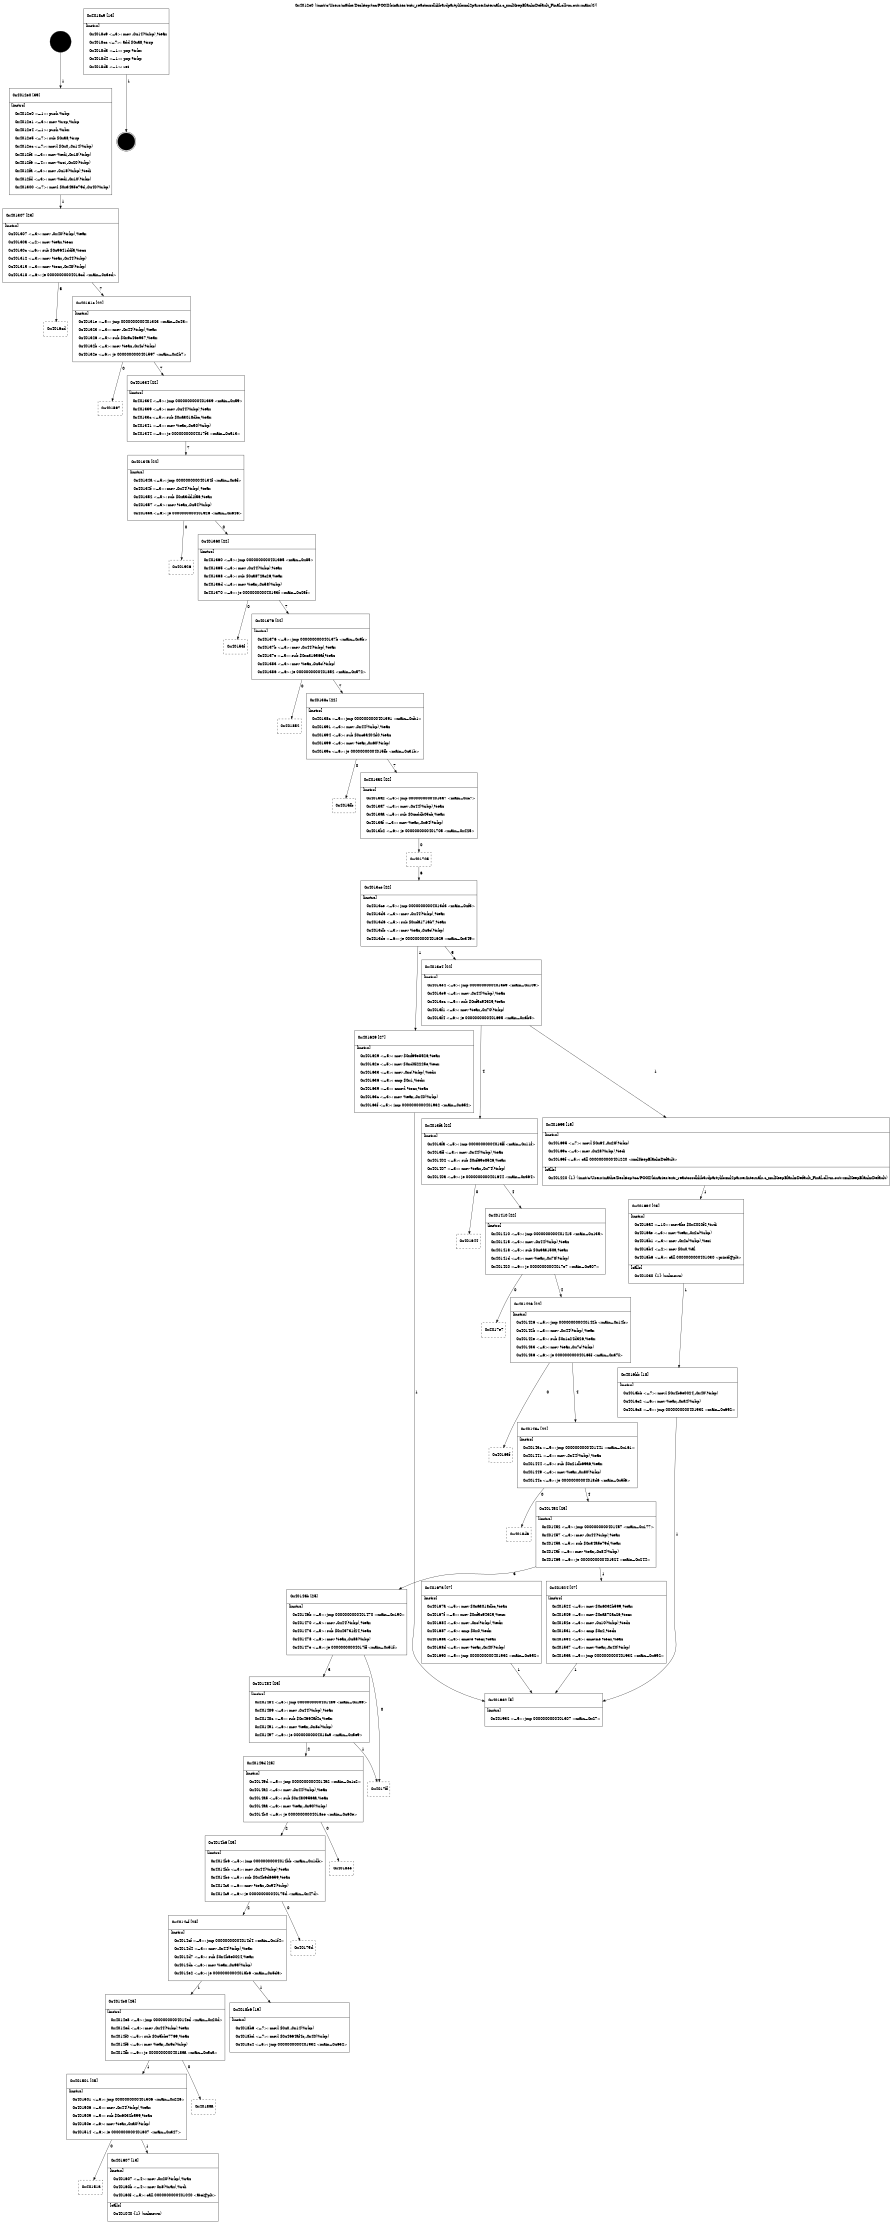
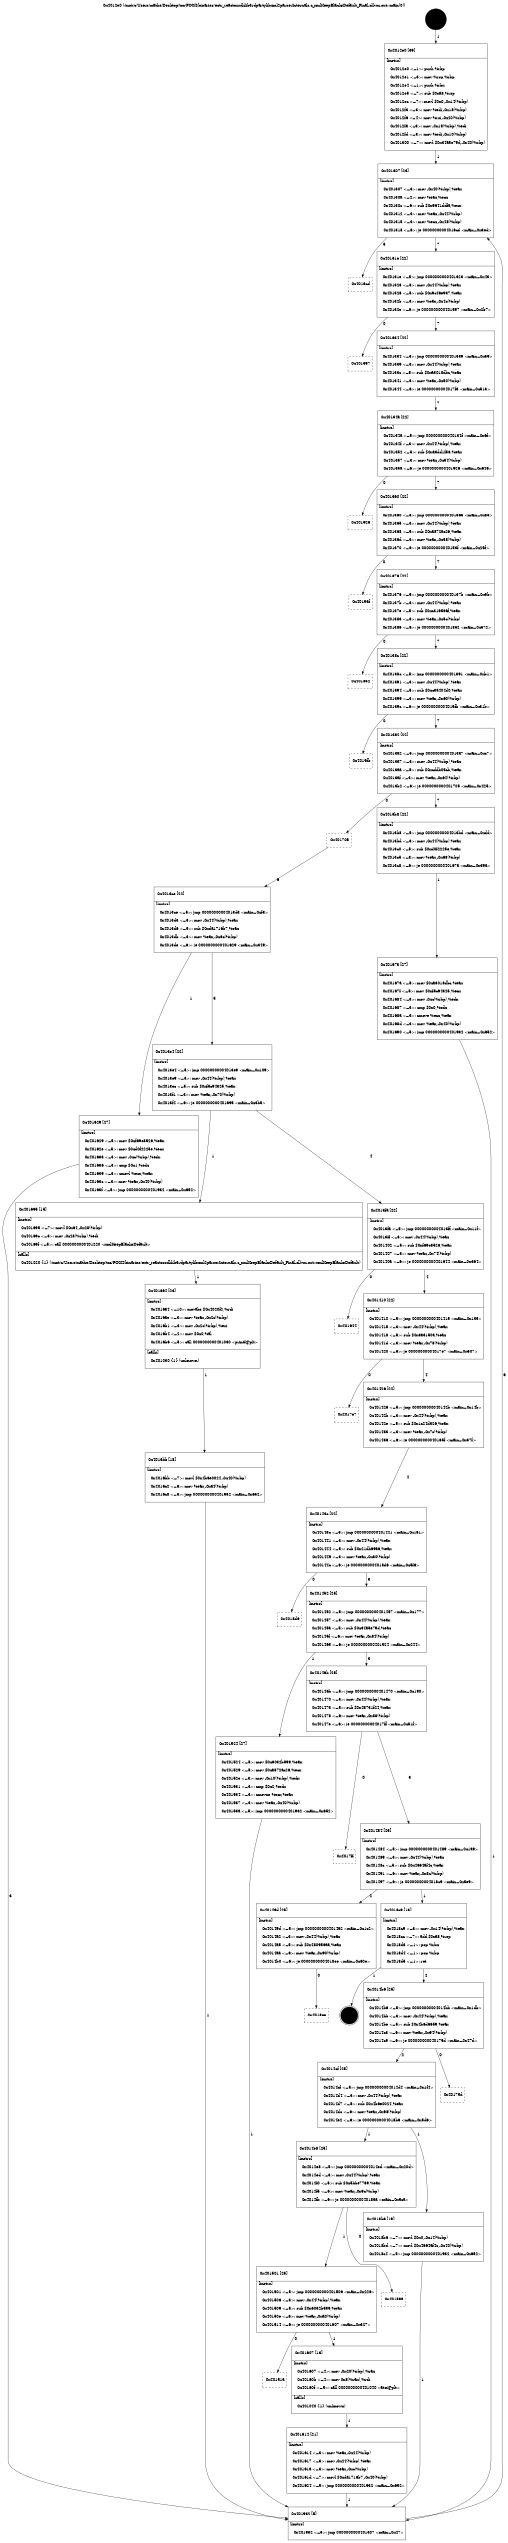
edge "0x40134a [22]" -> "0x401360 [22]": label " 0" -> " 7"
node "0x4013b8 [22]": added
edge "0x401629 [27]" -> "0x401932 [5]": label " 1" -> " 3"
edge "0x401932 [5]" -> "0x401307 [23]": added, label "6"
node "0x40165f": removed
edge "0x40143c [22]" -> "0x401452 [25]": label " 4" -> " 3"
edge "0x401484 [25]" -> "0x4017ff": now "0x401484 [25]" -> "0x4018c9 [13]"
edge "0x40149d [25]" -> "0x4014b6 [25]": now "0x4018c9 [13]" -> "0x4014b6 [25]"
edge "0x4018b6 [19]" -> "0x401932 [5]": added, label "1"
node "0x401614 [21]": added
